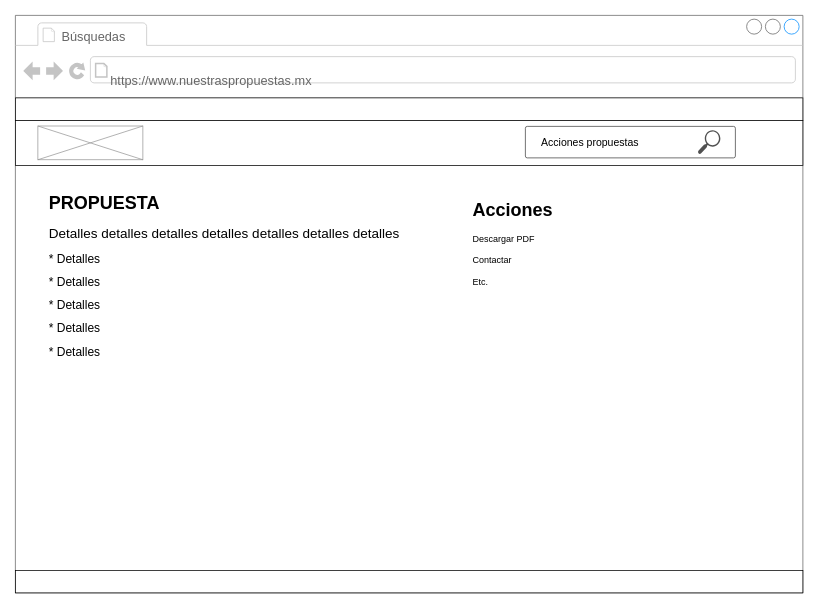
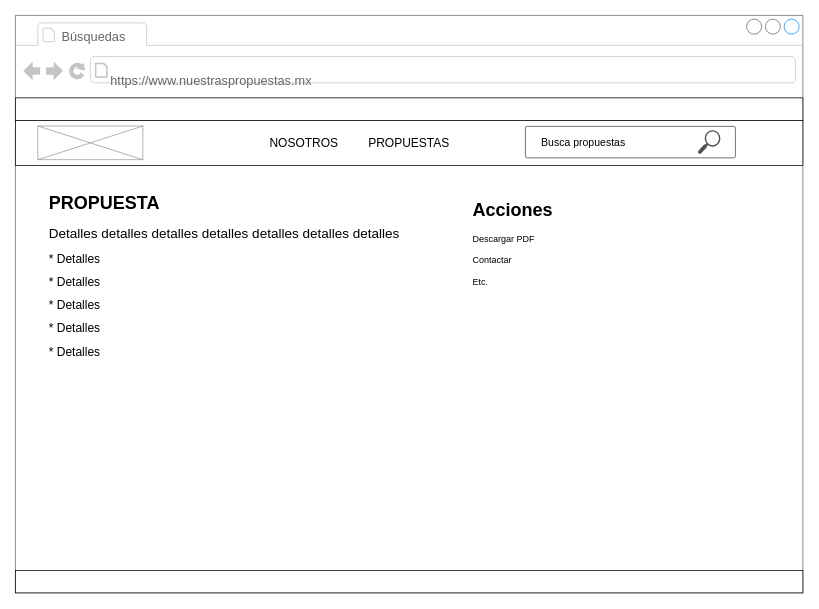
node "Acciones propuestas": label "Acciones propuestas" -> "Busca propuestas"
node "NOSOTROS": added
node "PROPUESTAS": added
